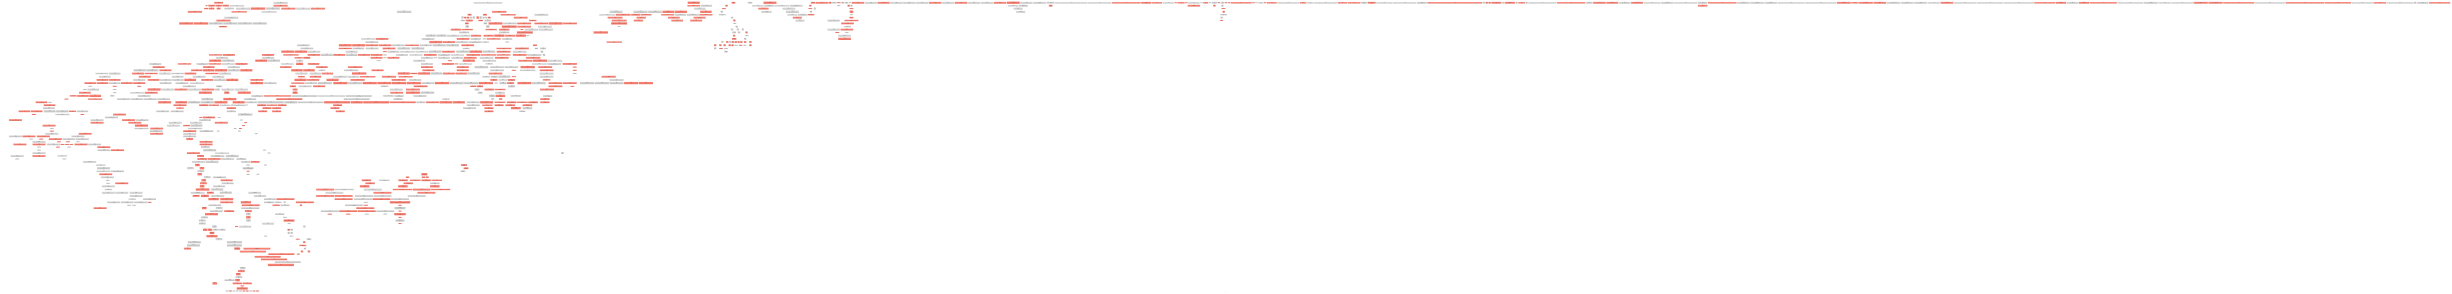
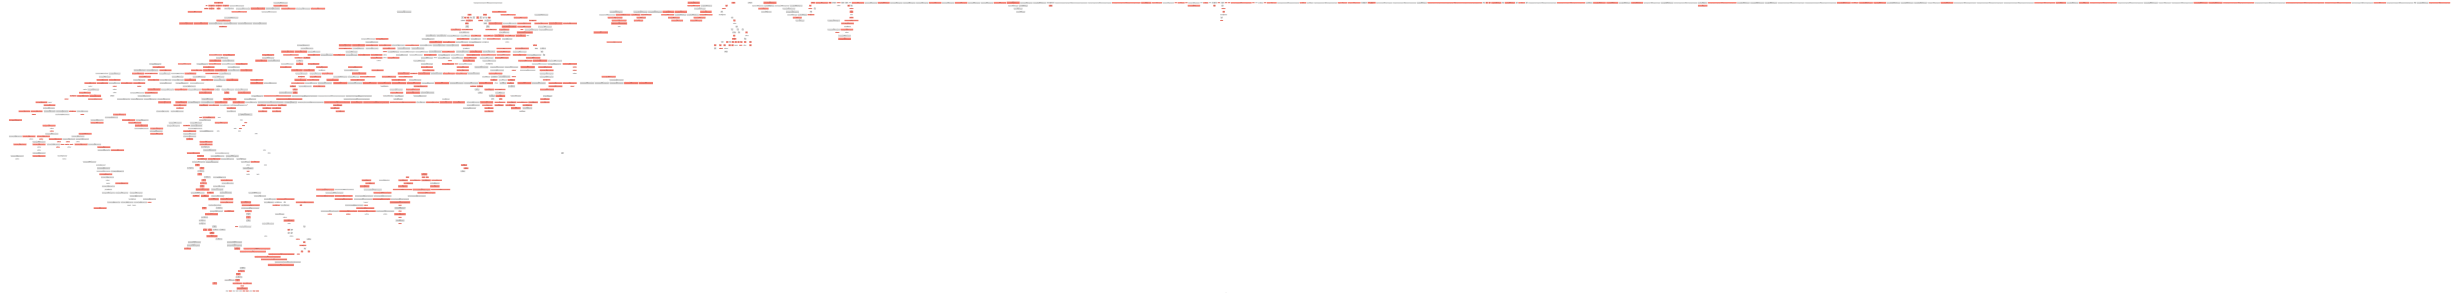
node "NodeID: 304": added
